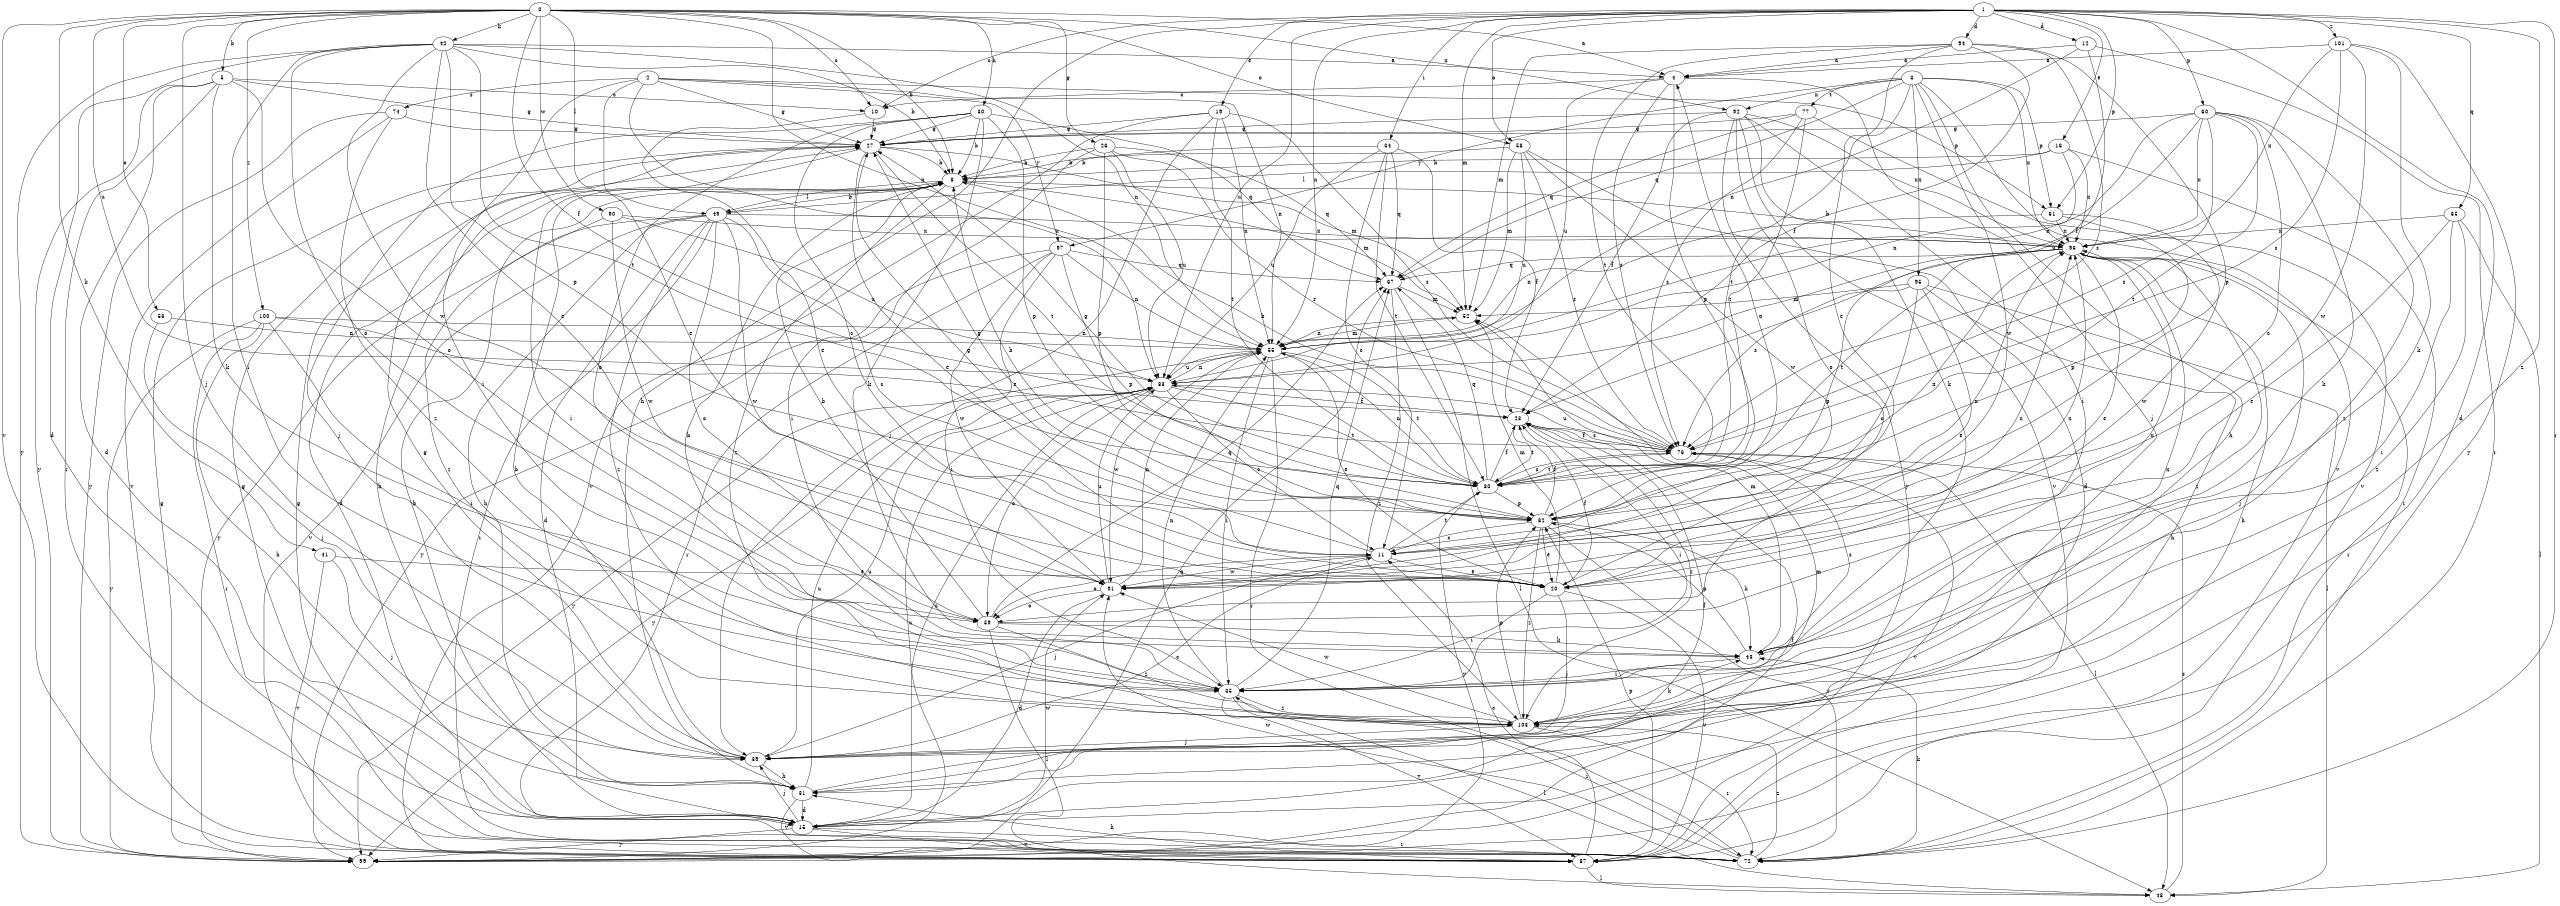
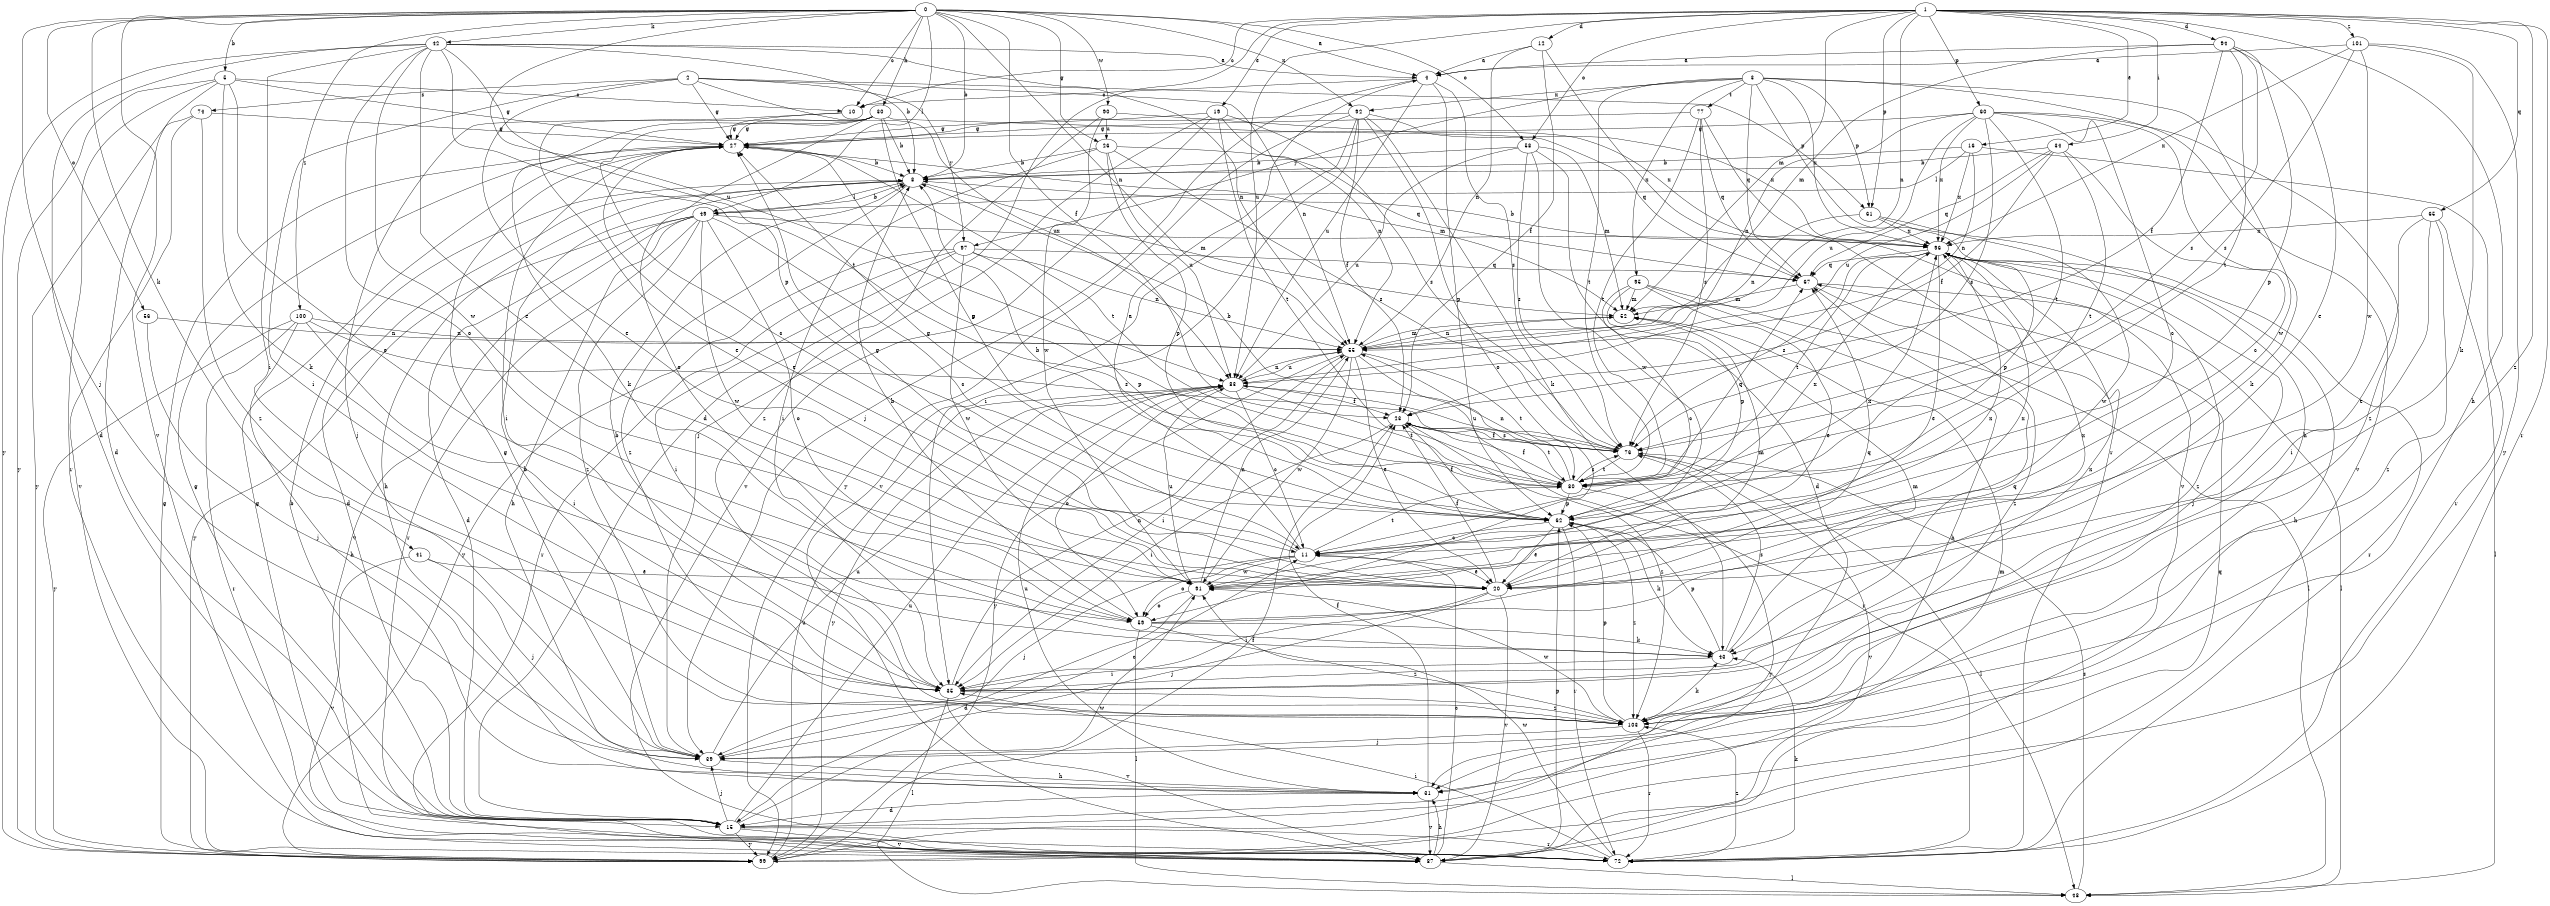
edge "90" -> "83": now "90" -> "26"
